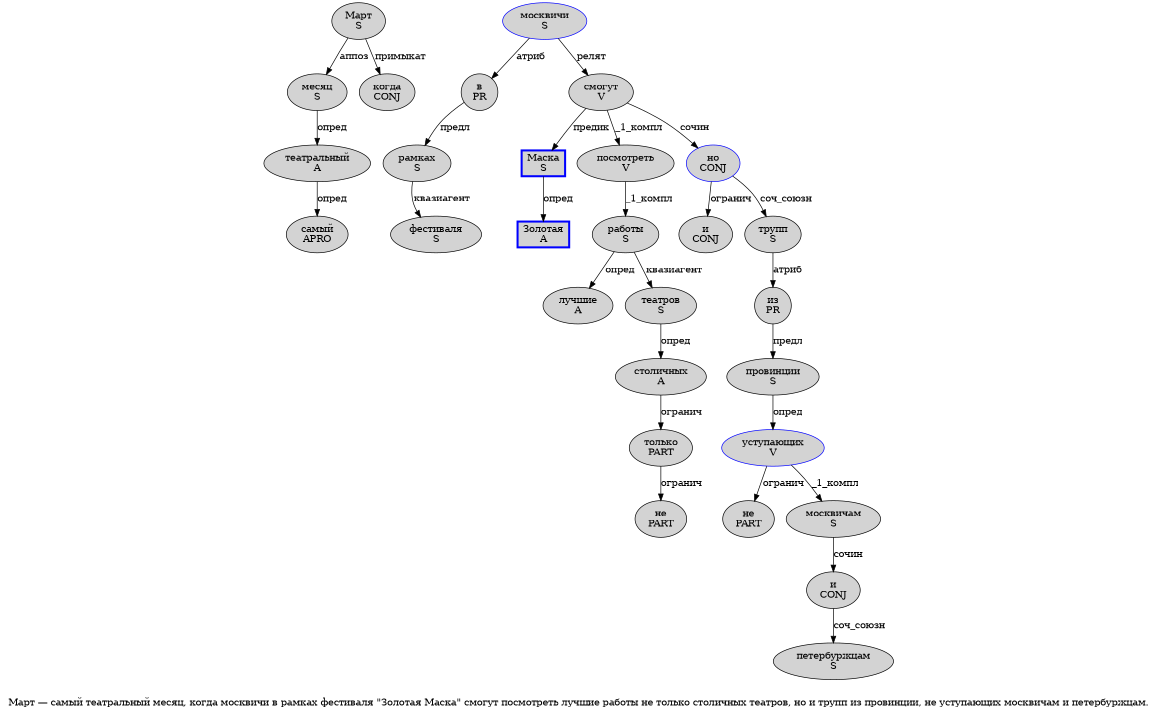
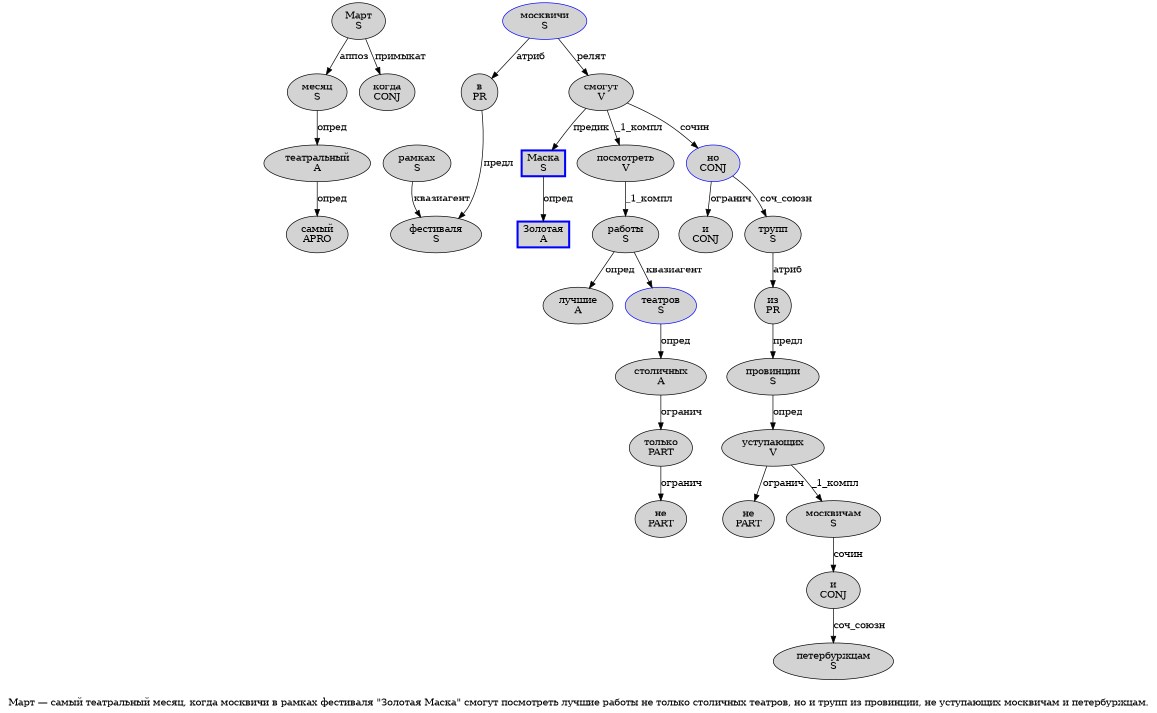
edge "в PR" -> "рамках S": now "в PR" -> "фестиваля S"
node "театров S": color black -> blue
node "уступающих V": color blue -> black
